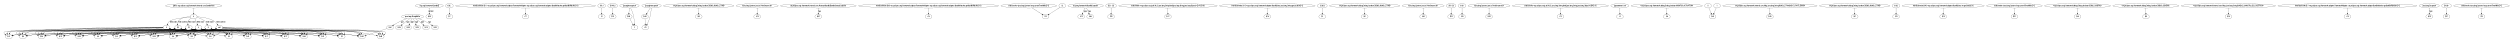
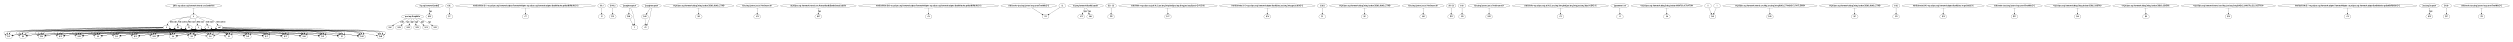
edge "org.osgi.framework.Bundle[]" -> "$r49": label "context" -> "type"
edge "java.lang.StringBuffer" -> "$r61": label "type" -> "state"
edge "$r61" -> "$r44": now "8" -> "$r44"
